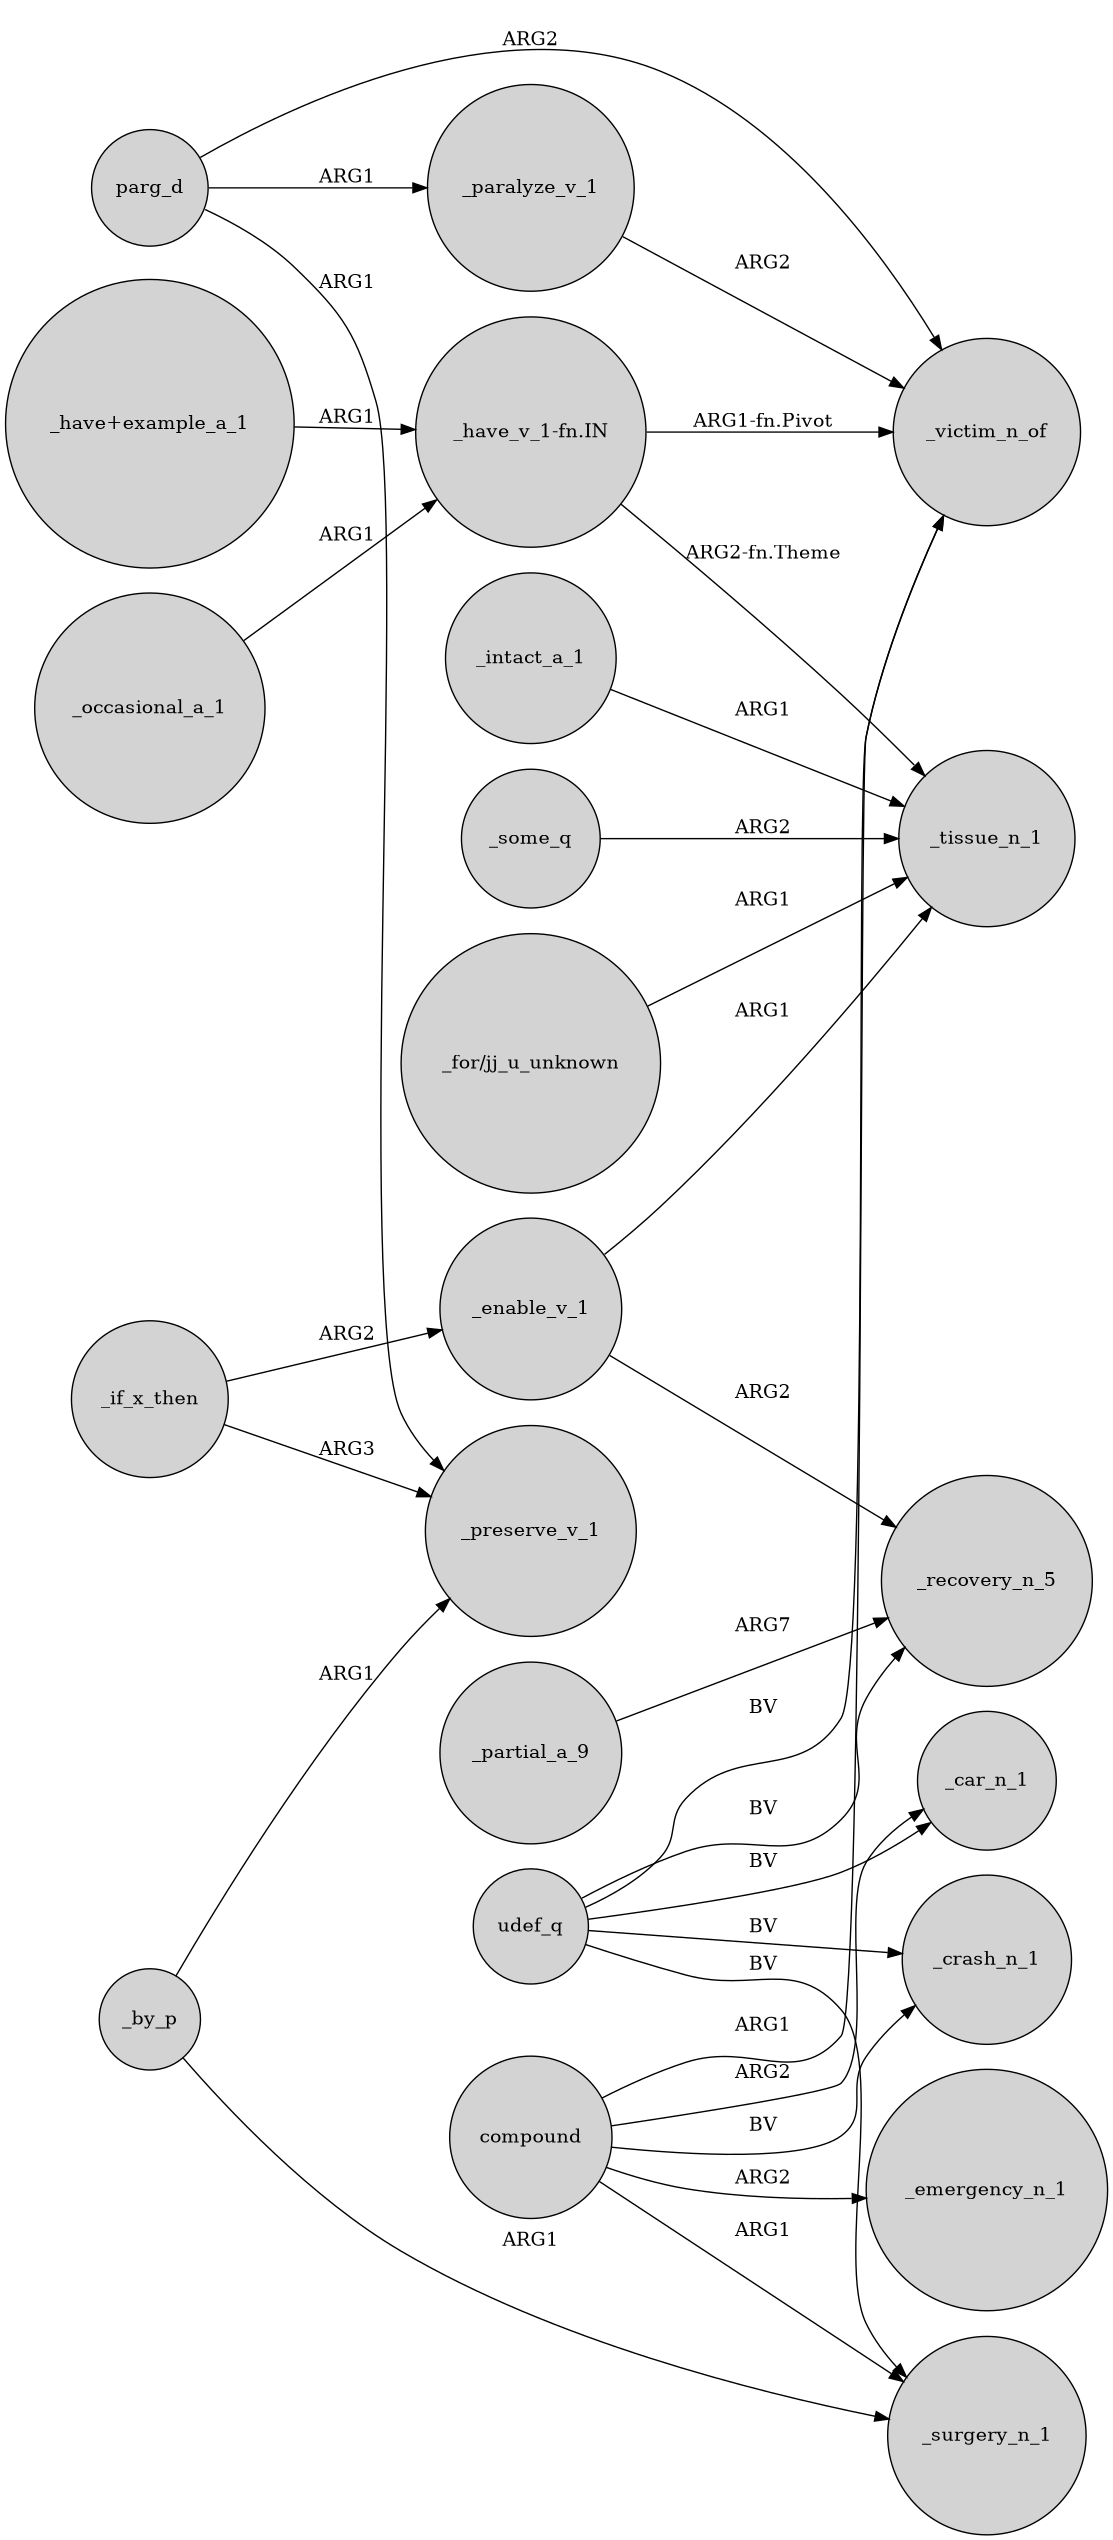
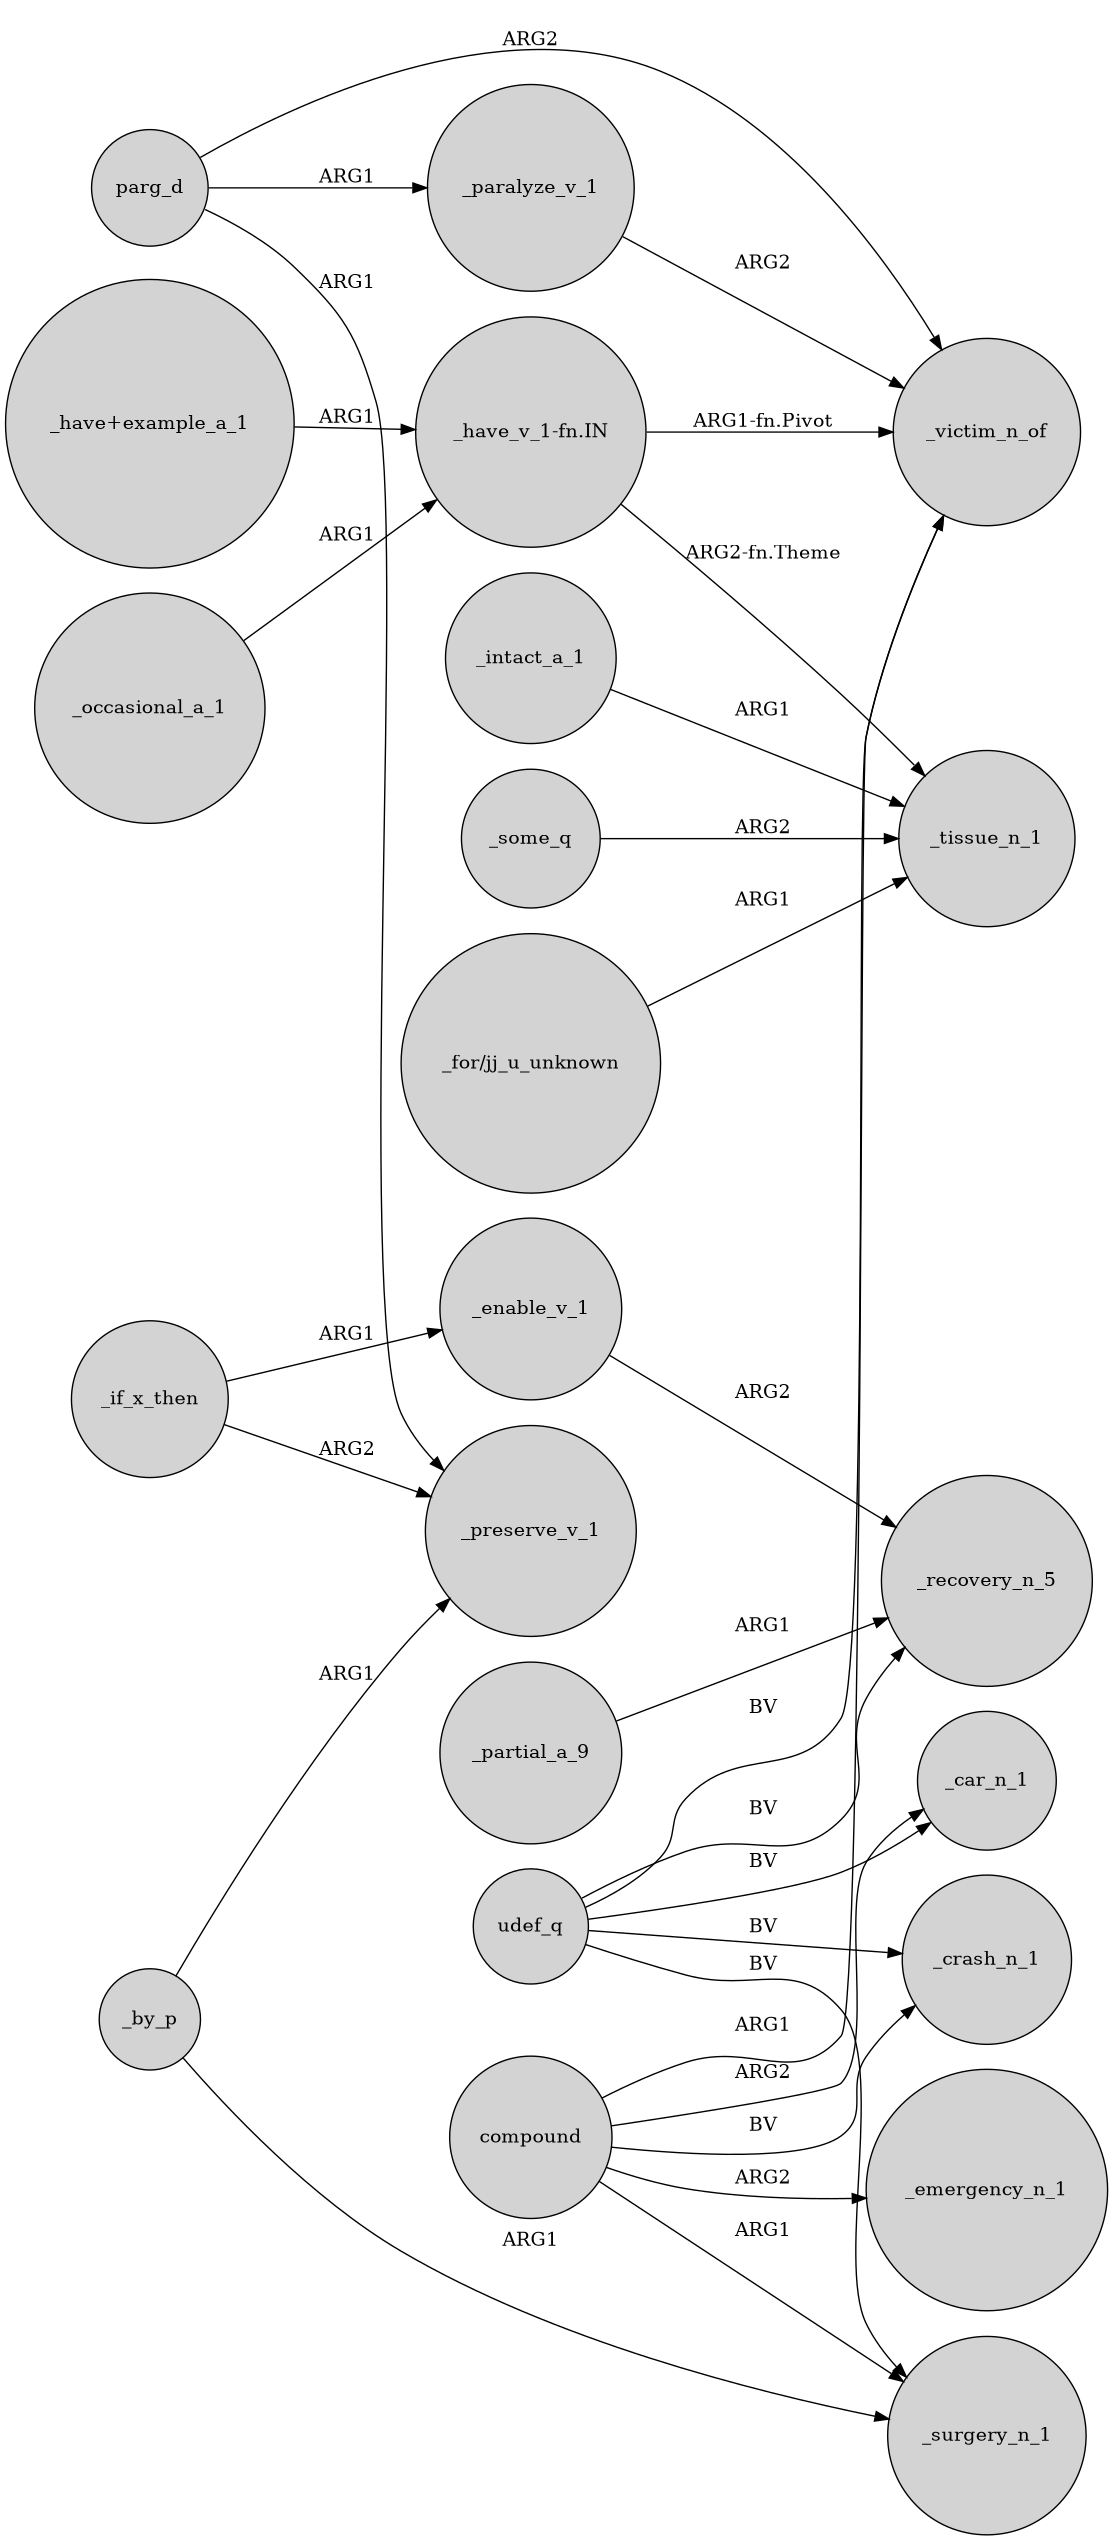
edge "_enable_v_1" -> "_tissue_n_1": removed, label "ARG1"
edge "_if_x_then" -> "_enable_v_1": label "ARG2" -> "ARG1"
edge "_if_x_then" -> "_preserve_v_1": label "ARG3" -> "ARG2"
edge "_partial_a_9" -> "_recovery_n_5": label "ARG7" -> "ARG1"
